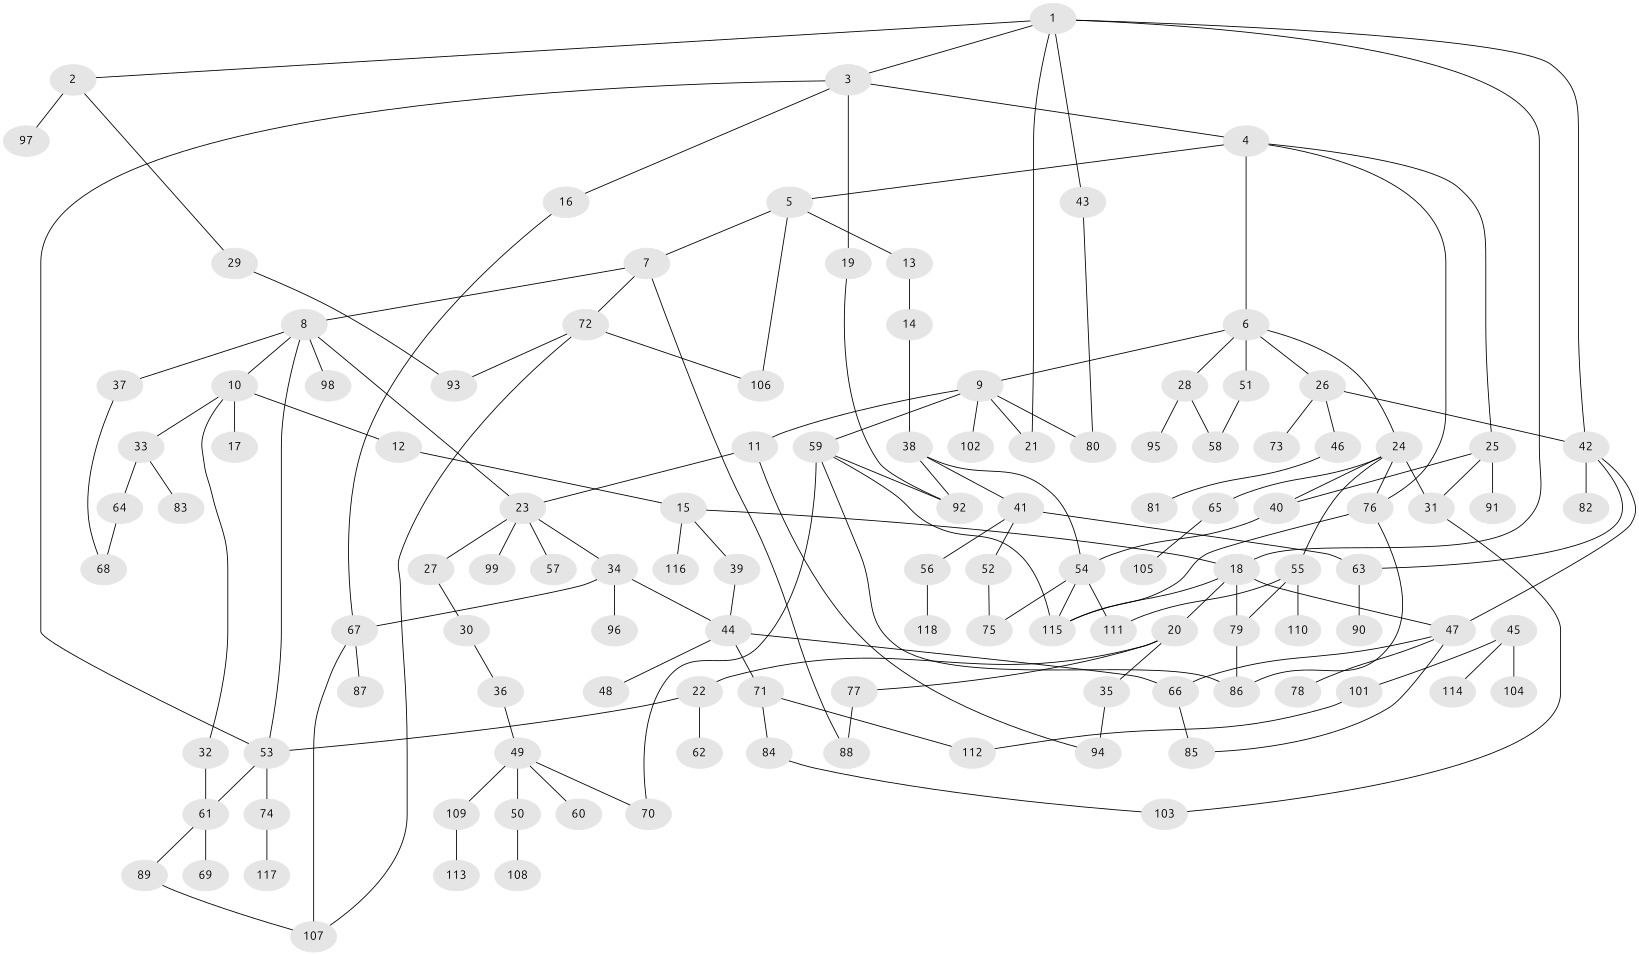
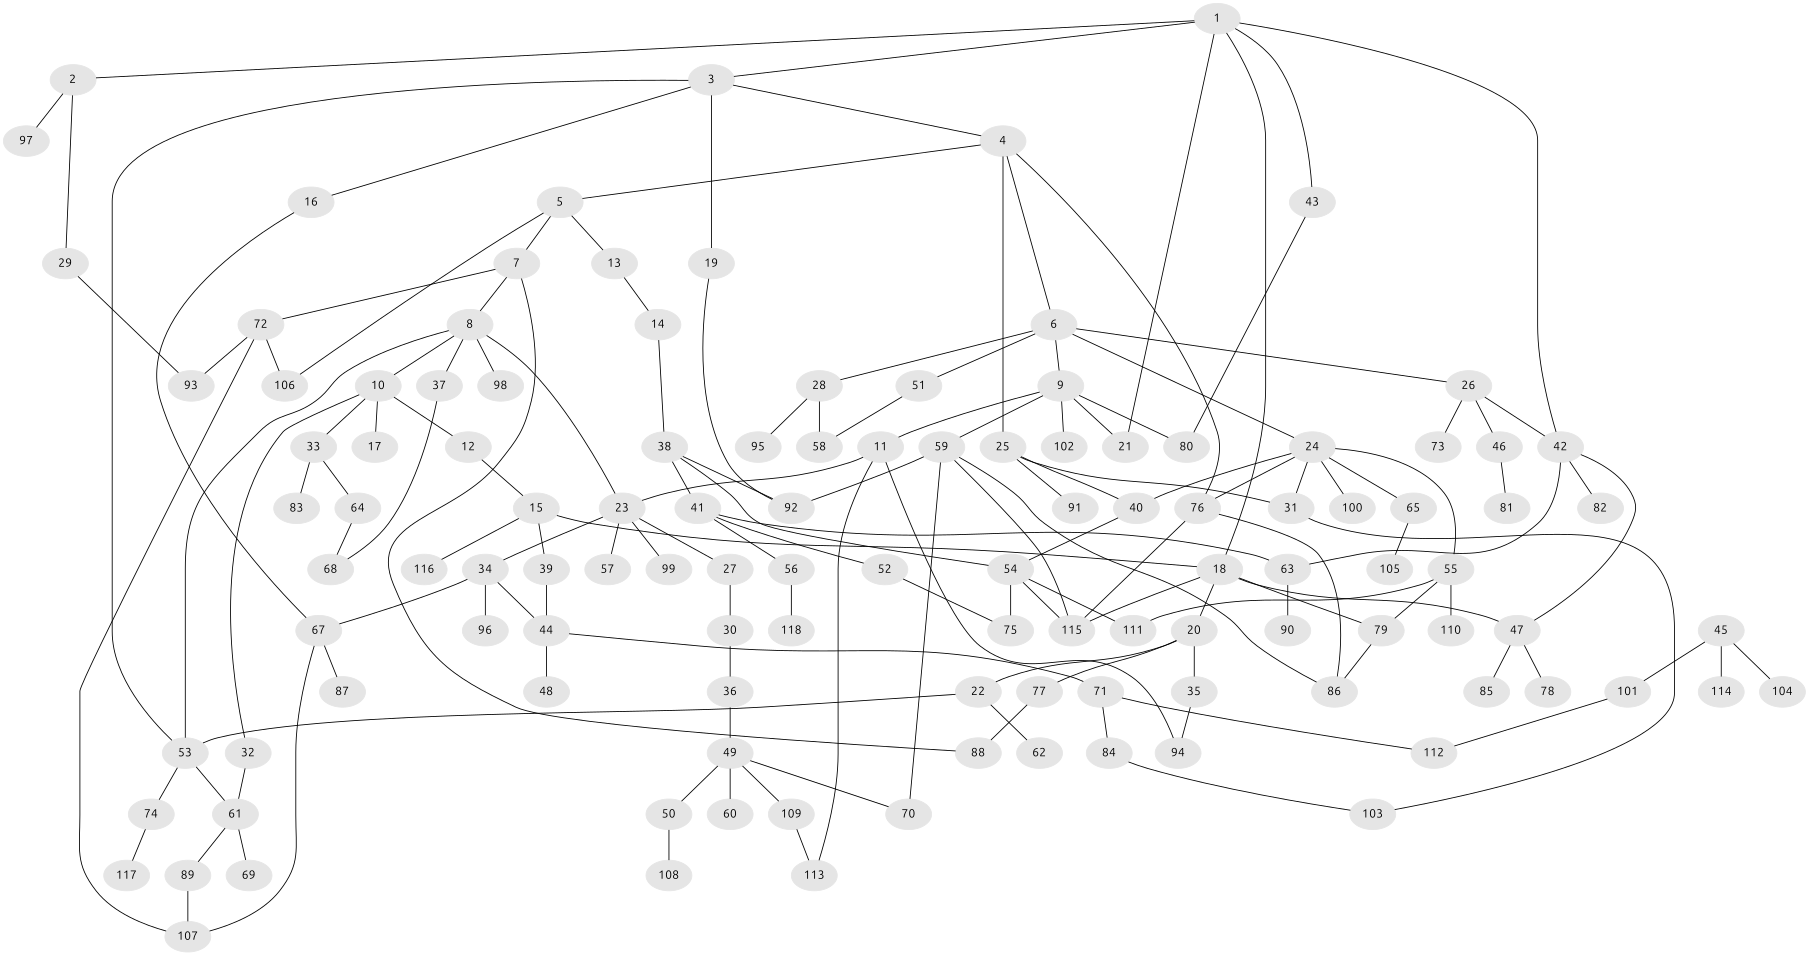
node "100": added
edge "11" -- "113": added
node "66": removed
